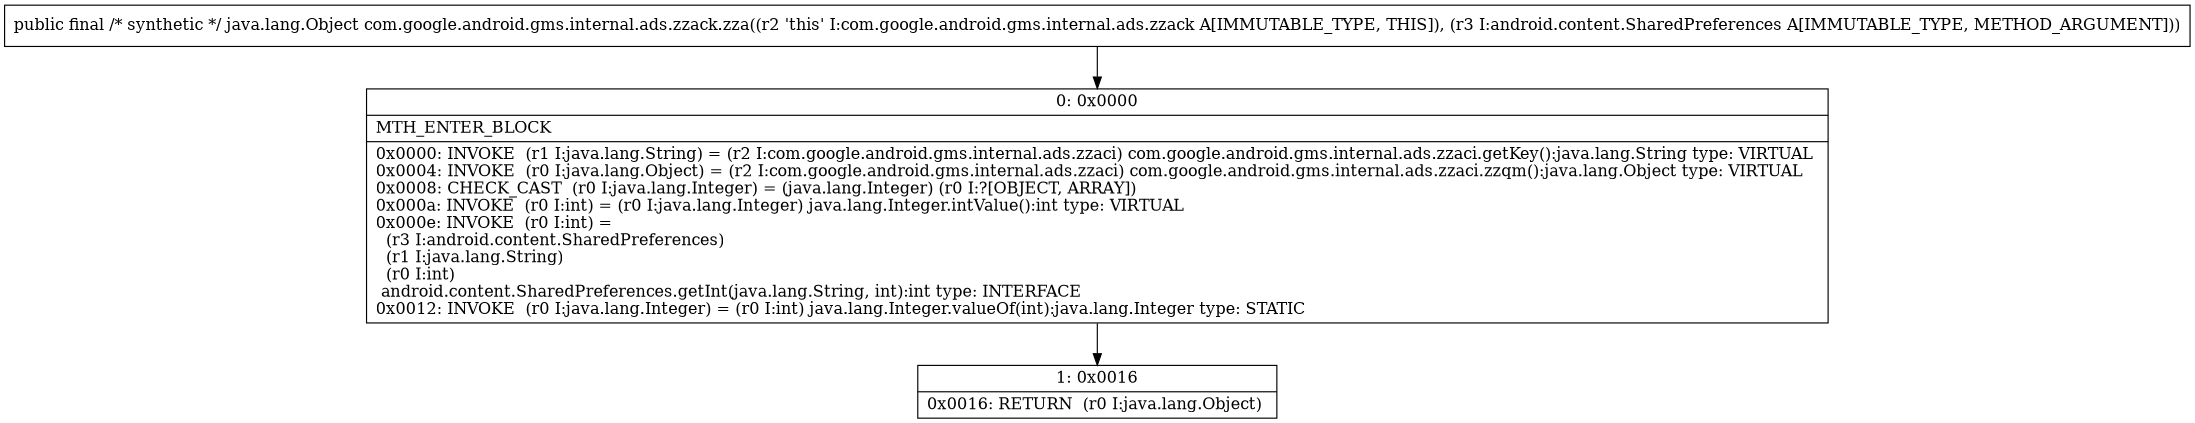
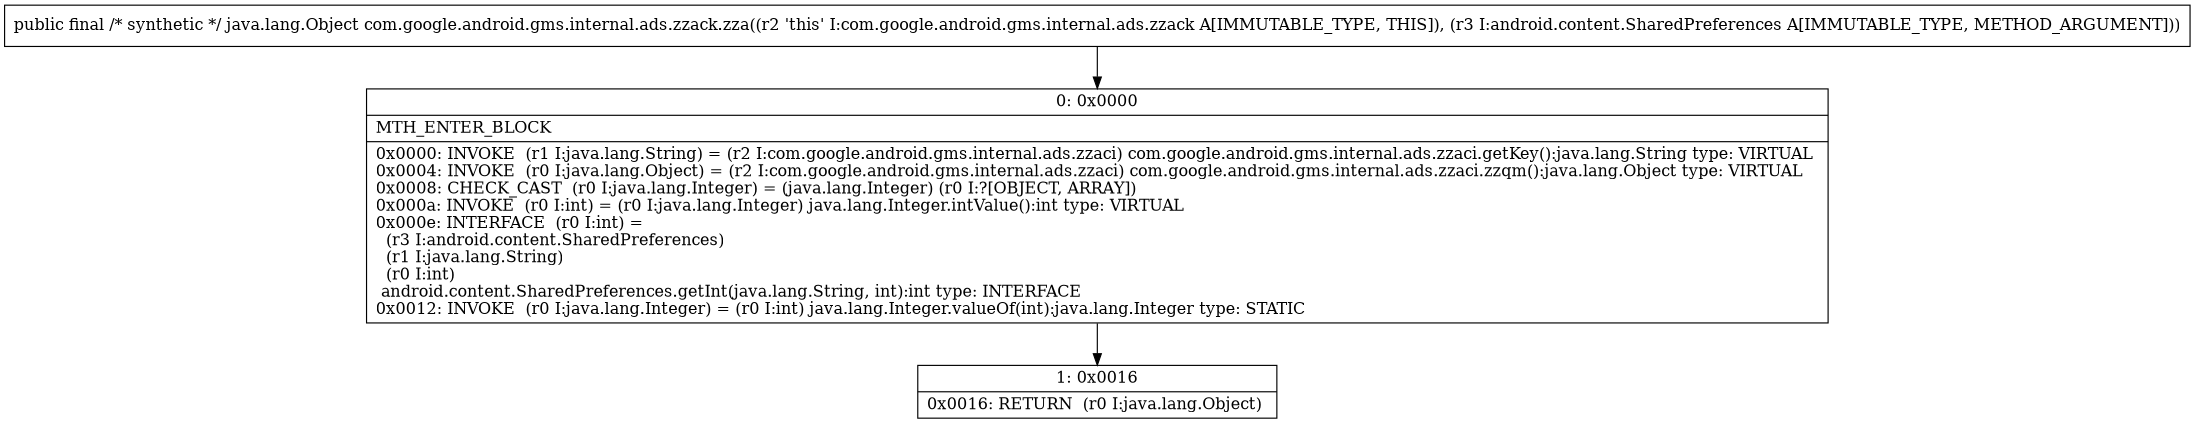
node "0: 0x0000": text "0x000e: INVOKE  (r0 I:int) =" -> "0x000e: INTERFACE  (r0 I:int) ="
